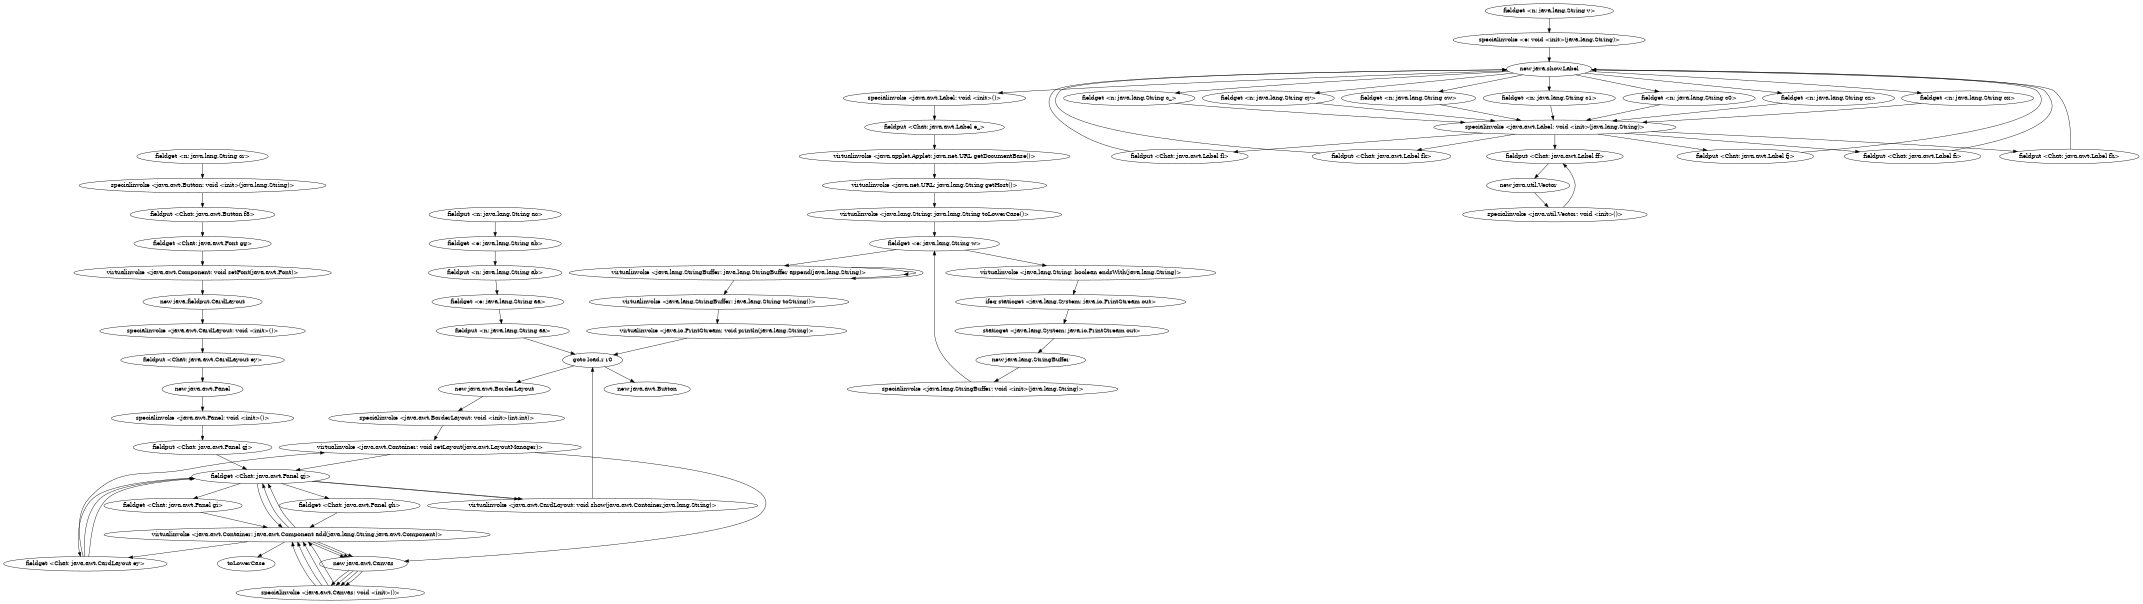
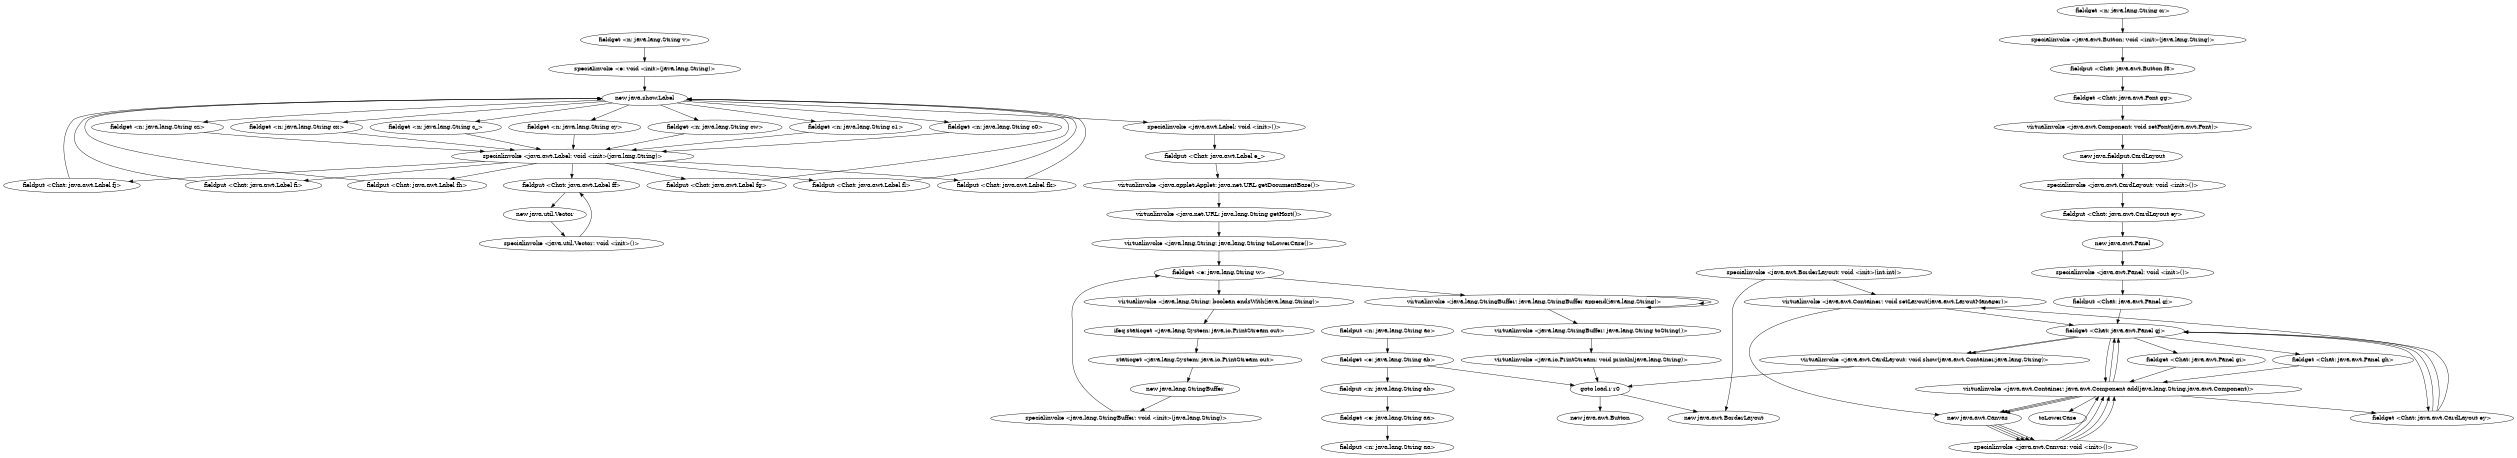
node "fieldput <Chat: java.awt.Label fg>": added
edge "fieldput <n: java.lang.String aa>" -> "goto load.r r0": now "fieldget <e: java.lang.String ab>" -> "goto load.r r0"
edge "new java.awt.BorderLayout" -> "specialinvoke <java.awt.BorderLayout: void <init>(int,int)>": reversed
